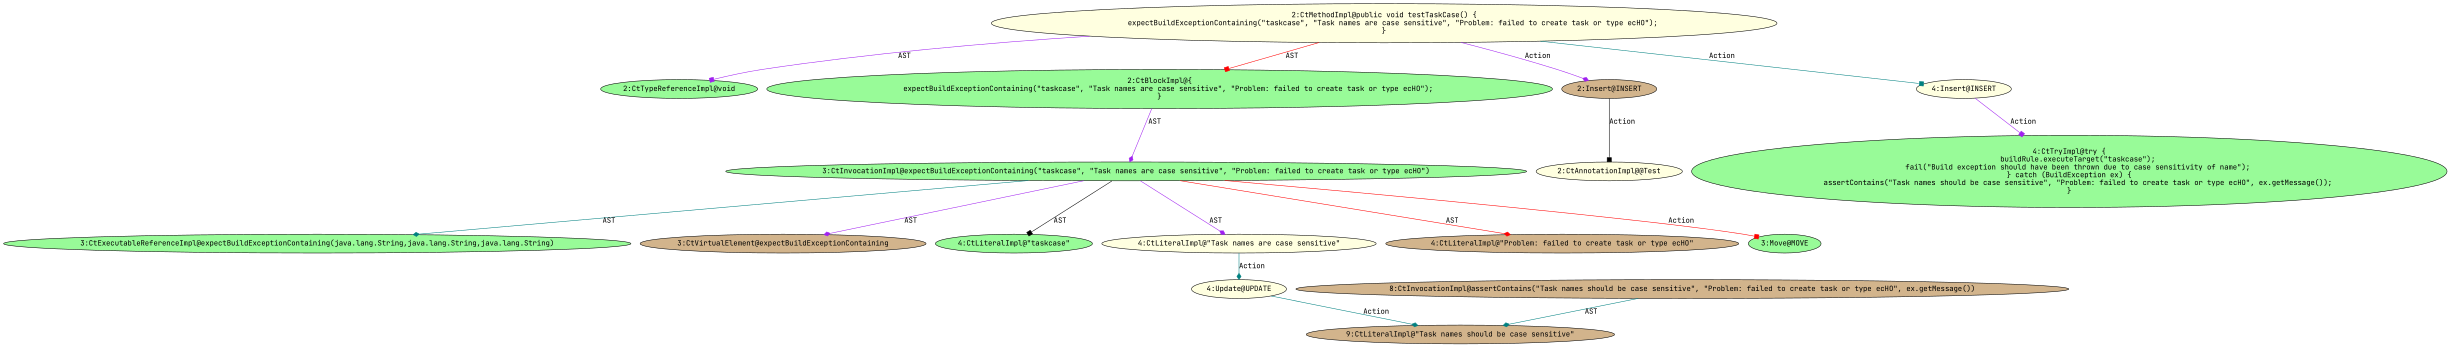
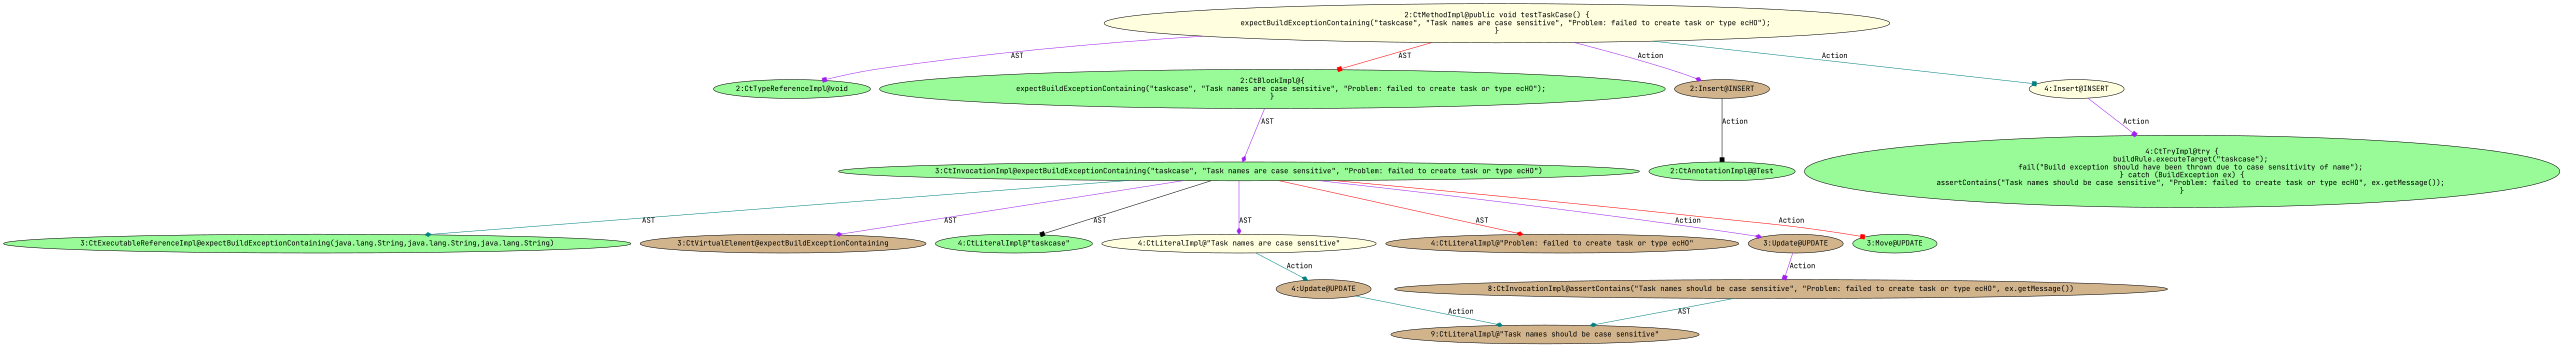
node "2:CtAnnotationImpl@@Test": fillcolor lightyellow -> palegreen
node "3:Move@MOVE": label "3:Move@MOVE" -> "3:Move@UPDATE"
node "3:Update@UPDATE": added
node "4:Update@UPDATE": fillcolor lightyellow -> tan
